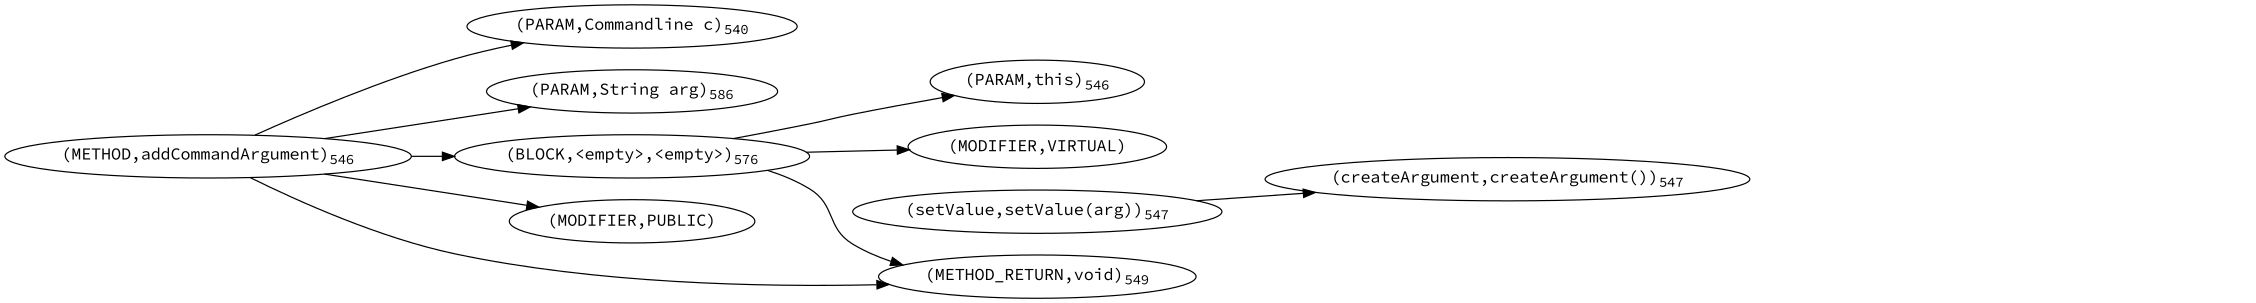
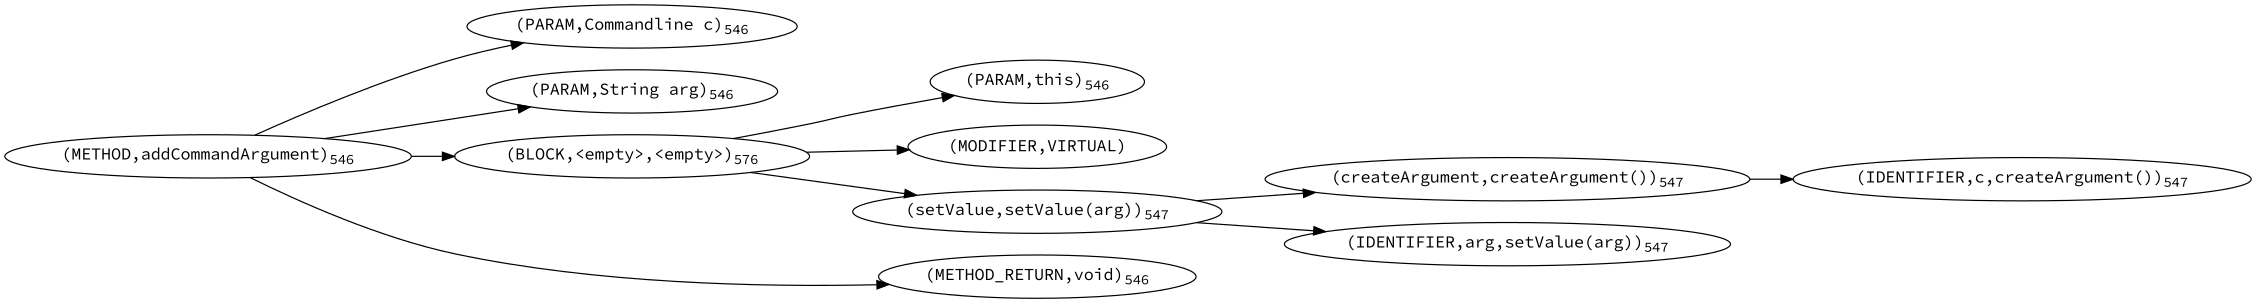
node "(PARAM,Commandline c)": text "540" -> "546"
node "(PARAM,String arg)": text "586" -> "546"
node "(IDENTIFIER,c,createArgument())": added
edge "(BLOCK,<empty>,<empty>)" -> "(METHOD_RETURN,void)": now "(BLOCK,<empty>,<empty>)" -> "(setValue,setValue(arg))"
node "(MODIFIER,PUBLIC)": removed
node "(IDENTIFIER,arg,setValue(arg))": added
node "(METHOD_RETURN,void)": text "549" -> "546"
